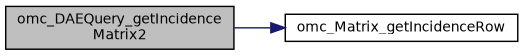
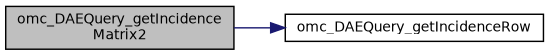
node "omc_Matrix_getIncidenceRow": label "omc_Matrix_getIncidenceRow" -> "omc_DAEQuery_getIncidenceRow"
